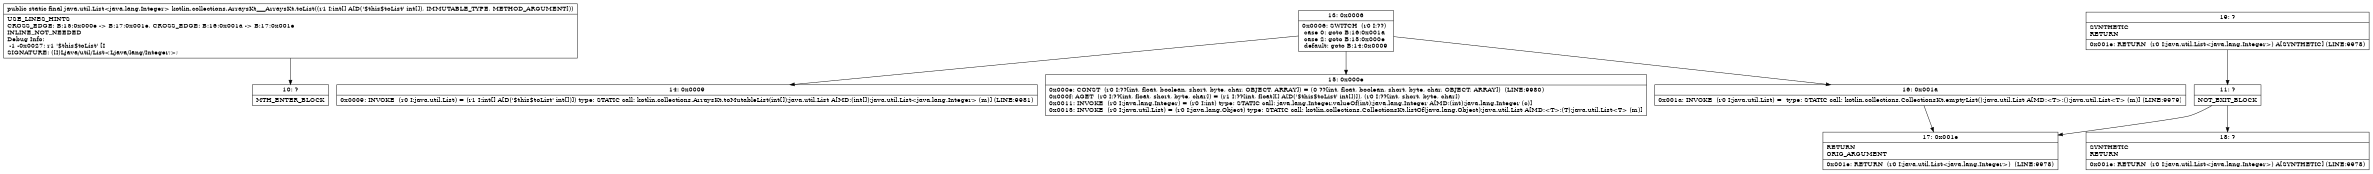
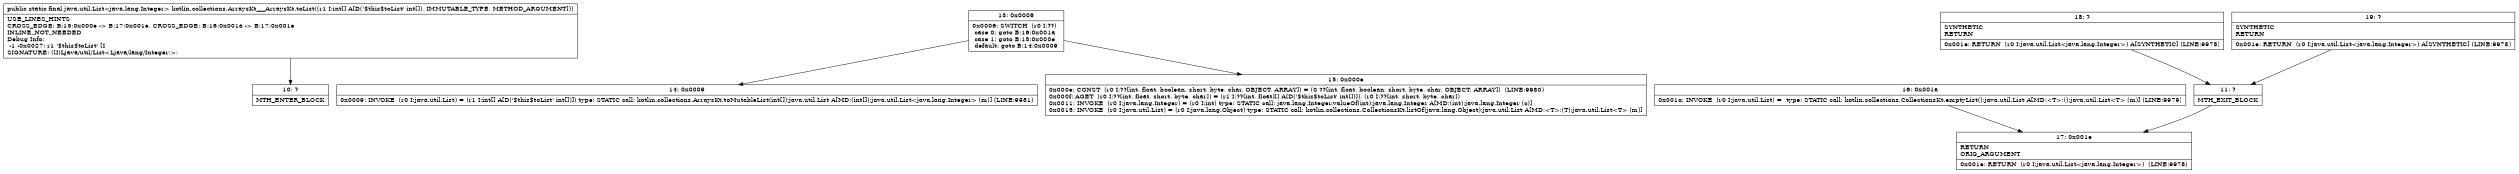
node "13: 0x0006": text "case 2: goto B:15:0x000e" -> "case 1: goto B:15:0x000e"
edge "13: 0x0006" -> "16: 0x001a": removed
node "11: ?": text "NOT_EXIT_BLOCK" -> "MTH_EXIT_BLOCK"
edge "11: ?" -> "18: ?": reversed
